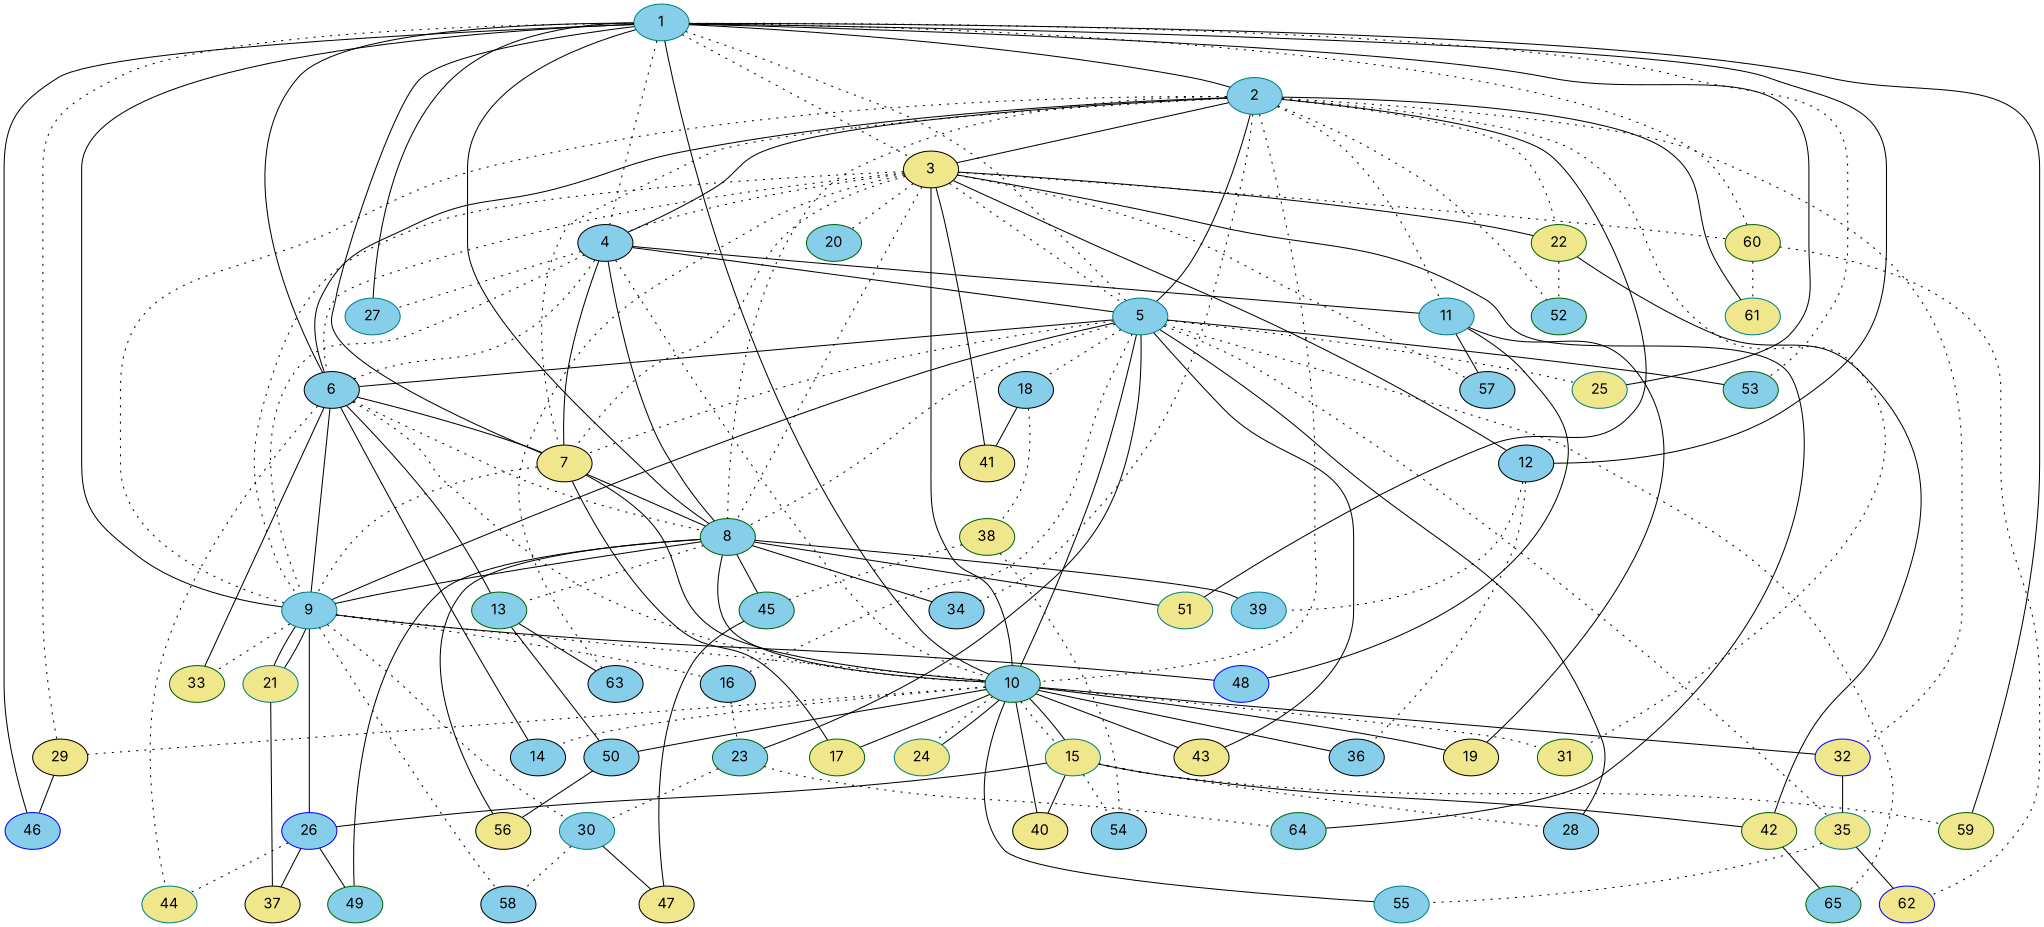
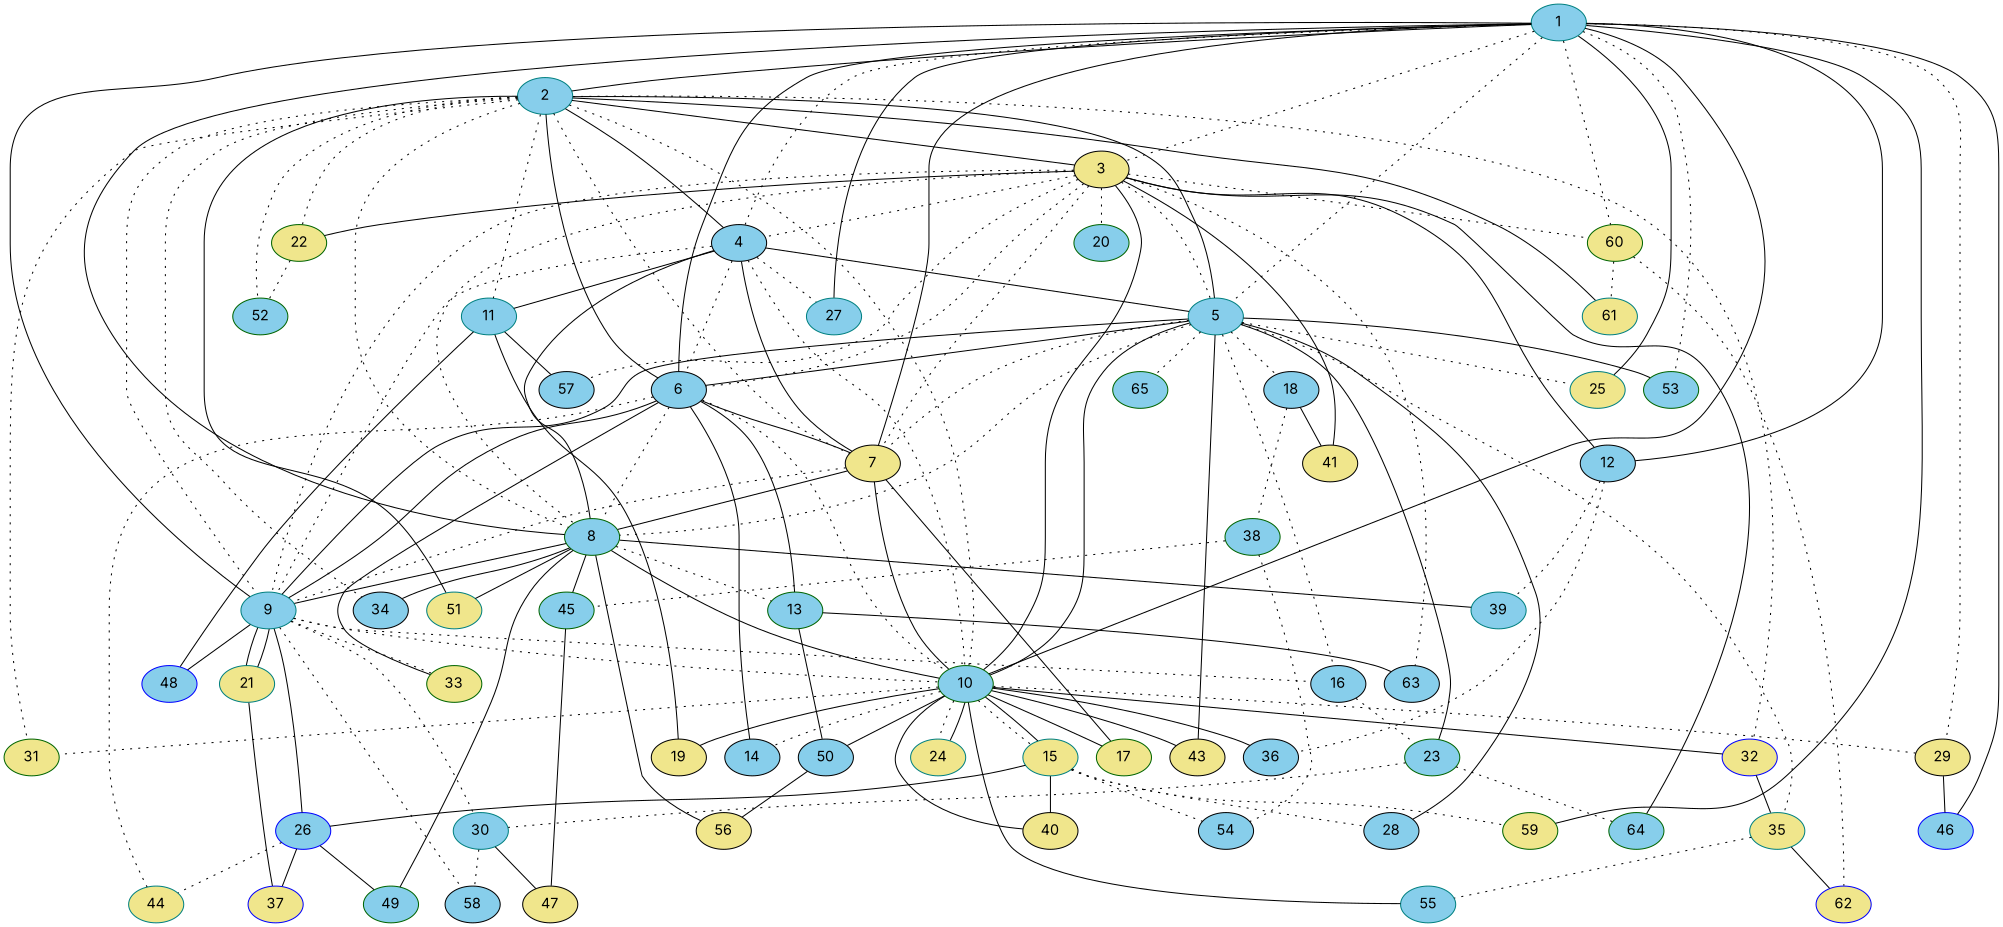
node "38": fillcolor khaki -> skyblue
node "42": removed
node "37": color black -> blue
